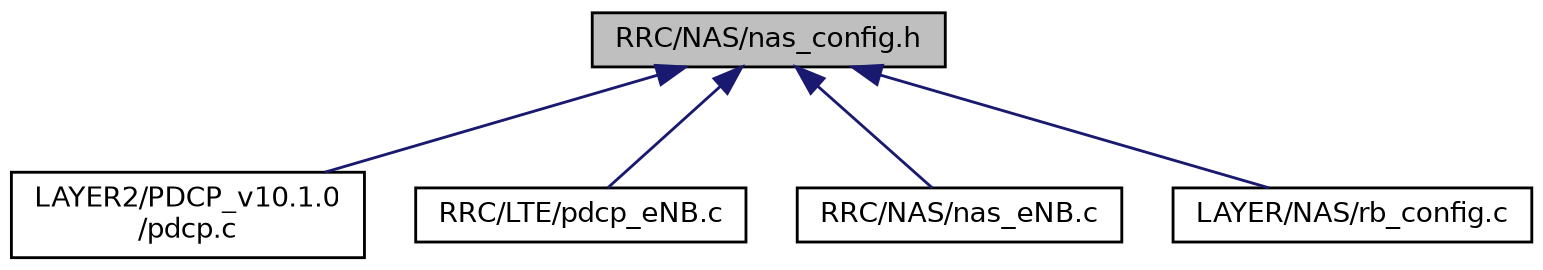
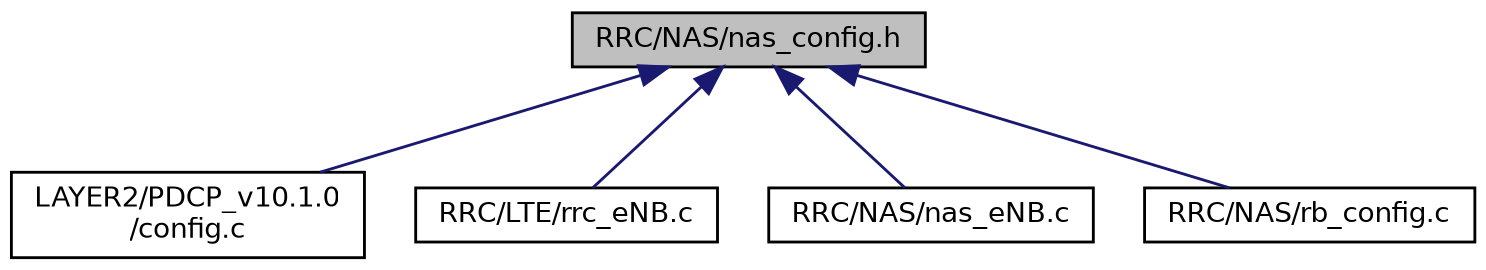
node "LAYER2/PDCP_v10.1.0 /pdcp.c": label "LAYER2/PDCP_v10.1.0 /pdcp.c" -> "LAYER2/PDCP_v10.1.0 /config.c"
node "RRC/LTE/pdcp_eNB.c": label "RRC/LTE/pdcp_eNB.c" -> "RRC/LTE/rrc_eNB.c"
node "LAYER/NAS/rb_config.c": label "LAYER/NAS/rb_config.c" -> "RRC/NAS/rb_config.c"
